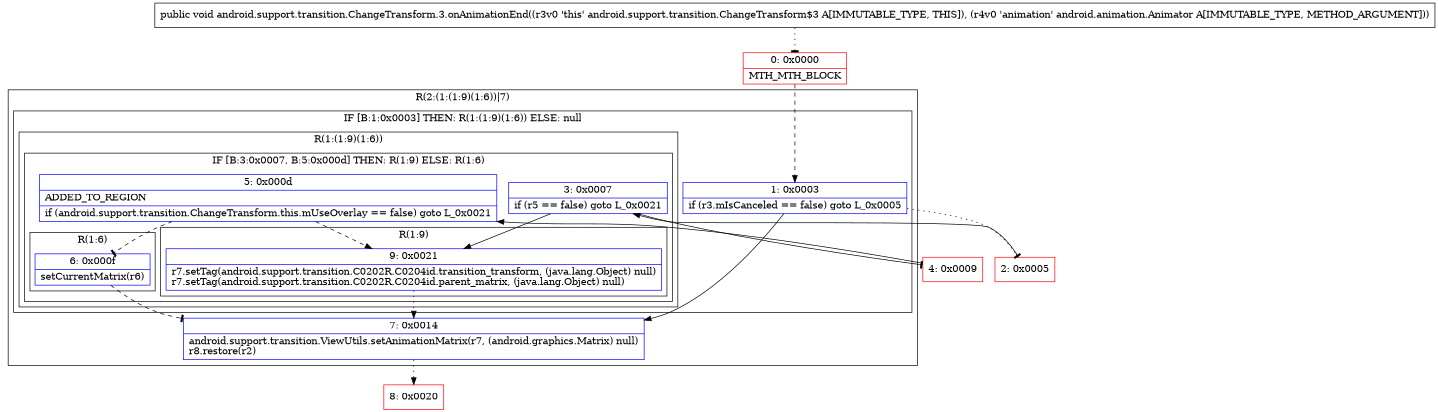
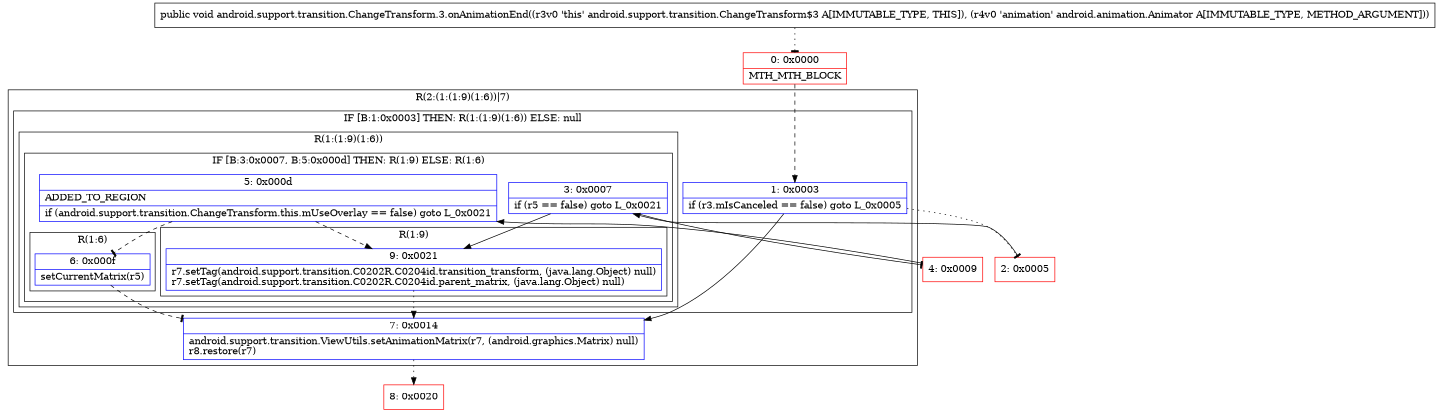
node "6: 0x000f": text "setCurrentMatrix(r6)" -> "setCurrentMatrix(r5)"
node "7: 0x0014": text "r8.restore(r2)" -> "r8.restore(r7)"
